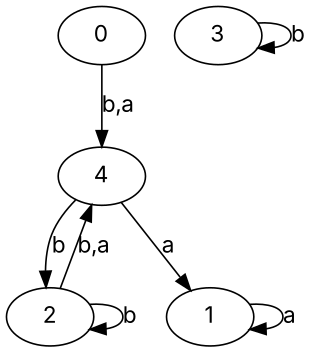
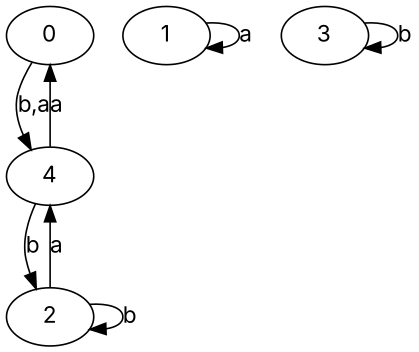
edge "4" -> "1": now "4" -> "0"
edge "2" -> "4": label "b,a" -> "a"
